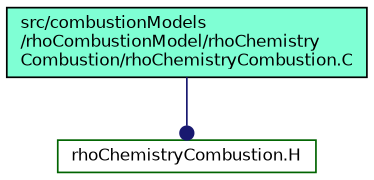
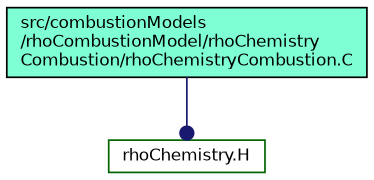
node "rhoChemistryCombustion.H": label "rhoChemistryCombustion.H" -> "rhoChemistry.H"
